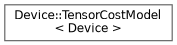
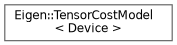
node "Device::TensorCostModel < Device >": label "Device::TensorCostModel < Device >" -> "Eigen::TensorCostModel < Device >"
